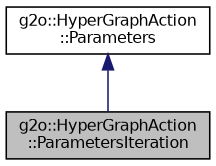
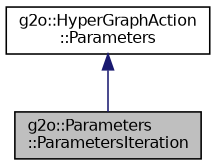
node "g2o::HyperGraphAction ::ParametersIteration": label "g2o::HyperGraphAction ::ParametersIteration" -> "g2o::Parameters ::ParametersIteration"
